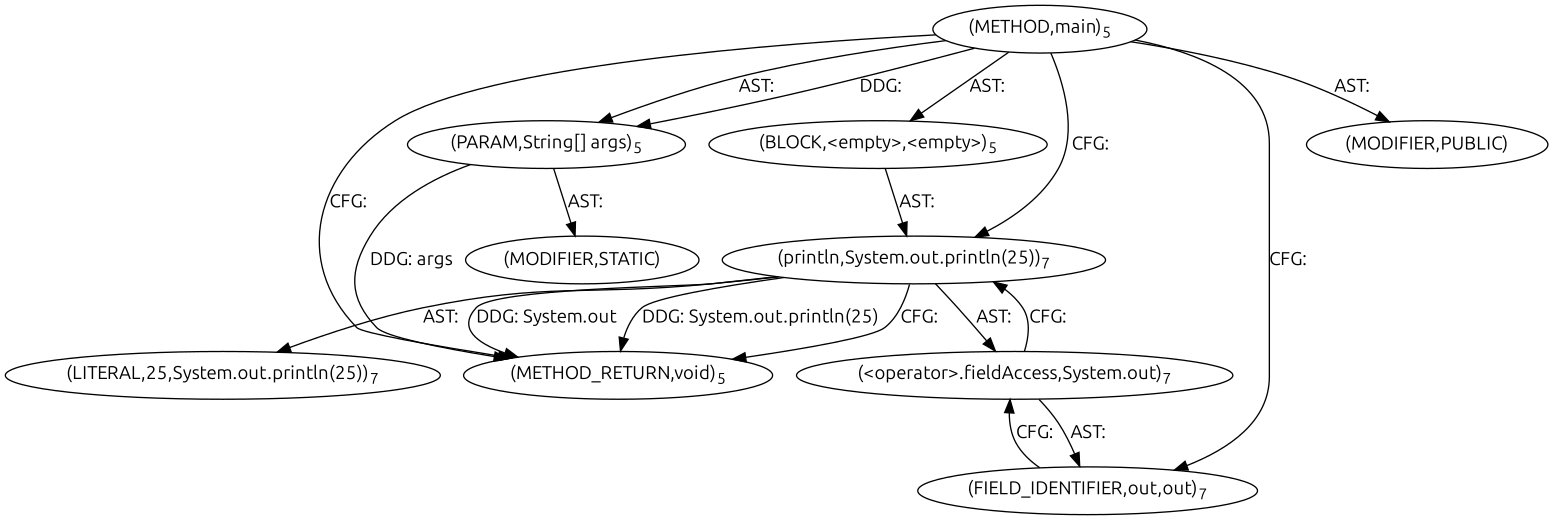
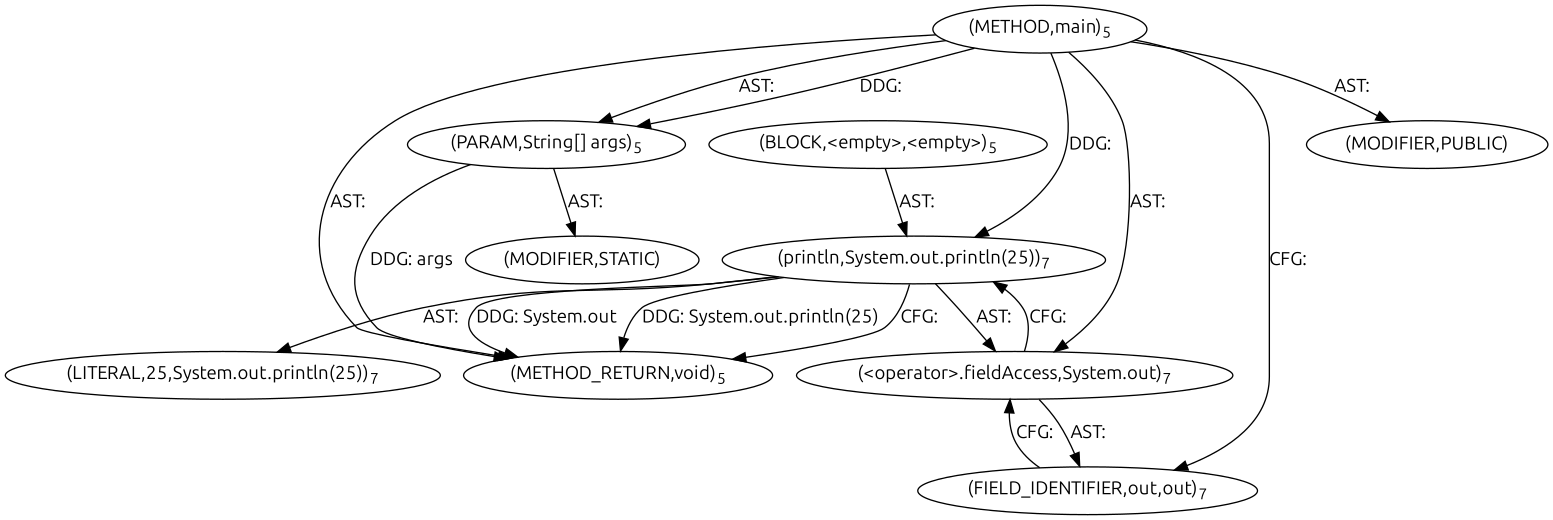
edge "(METHOD,main)" -> "(BLOCK,<empty>,<empty>)": now "(METHOD,main)" -> "(<operator>.fieldAccess,System.out)"
edge "(METHOD,main)" -> "(println,System.out.println(25))": label "CFG: " -> "DDG: "
edge "(METHOD,main)" -> "(METHOD_RETURN,void)": label "CFG: " -> "AST: "
